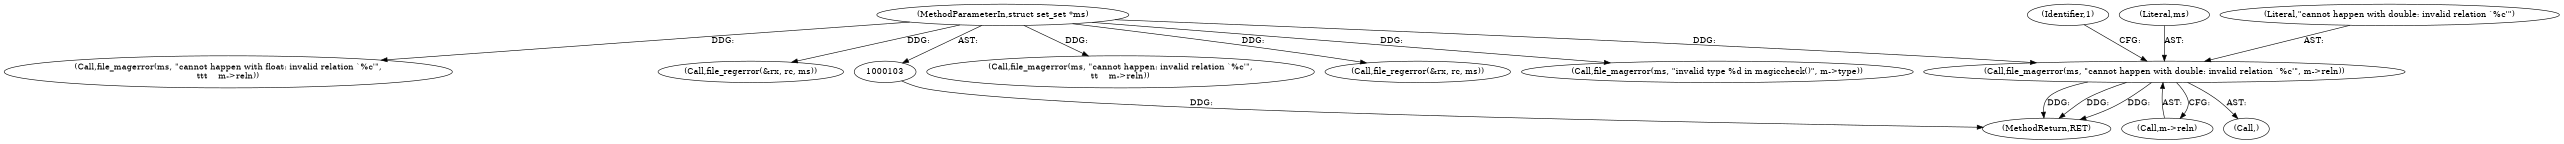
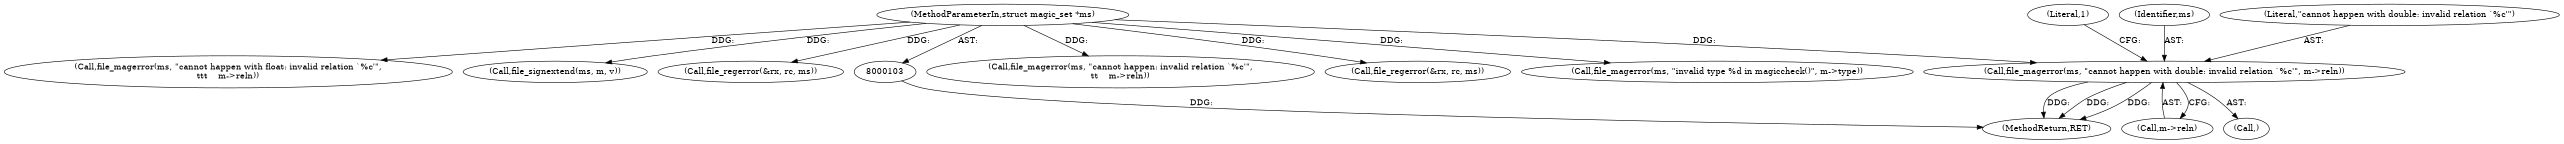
node "(MethodParameterIn,struct set_set *ms)": label "(MethodParameterIn,struct set_set *ms)" -> "(MethodParameterIn,struct magic_set *ms)"
node "(Identifier,1)": label "(Identifier,1)" -> "(Literal,1)"
node "(Literal,ms)": label "(Literal,ms)" -> "(Identifier,ms)"
node "(Call,file_signextend(ms, m, v))": added
node "1000103": label "1000103" -> "8000103"
